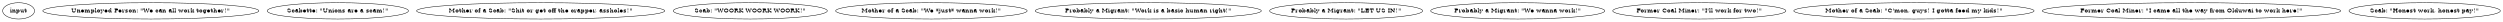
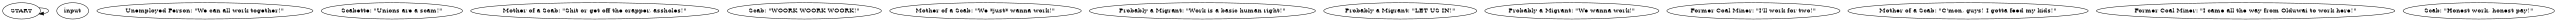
node "START": added
